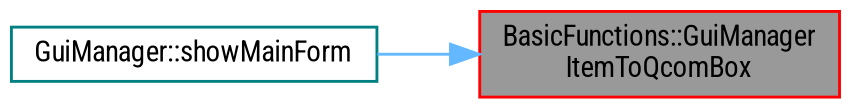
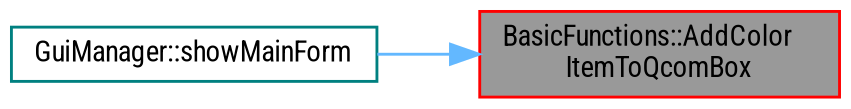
node "BasicFunctions::GuiManager ItemToQcomBox": label "BasicFunctions::GuiManager ItemToQcomBox" -> "BasicFunctions::AddColor ItemToQcomBox"
